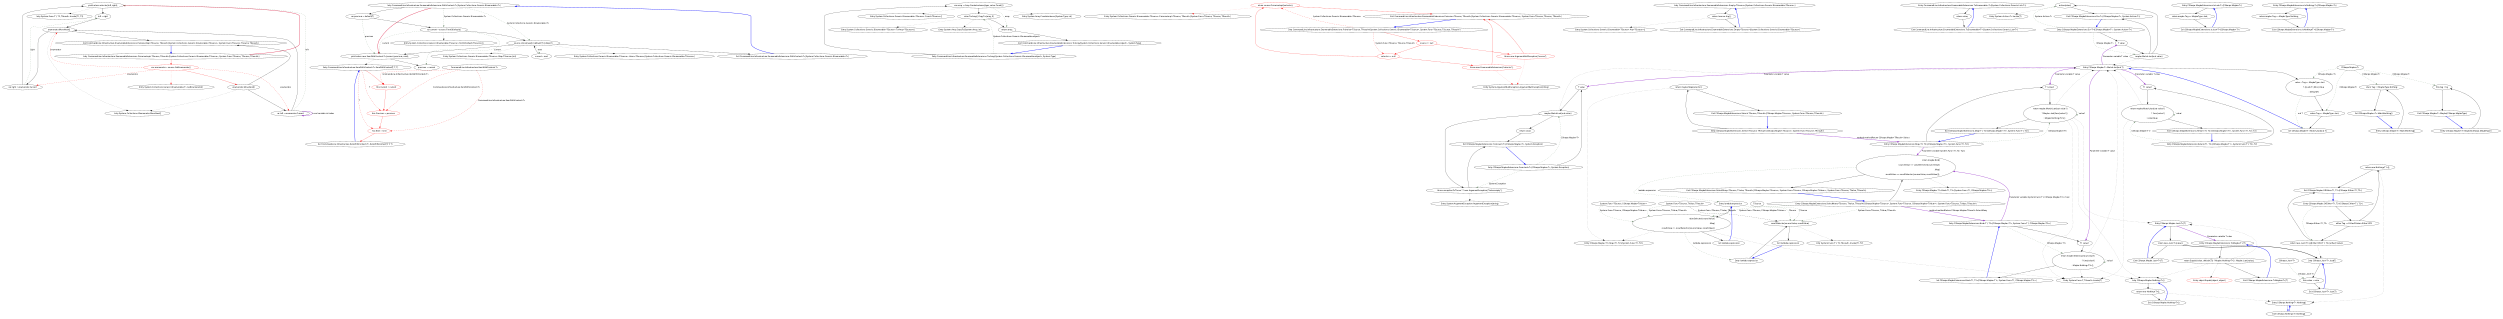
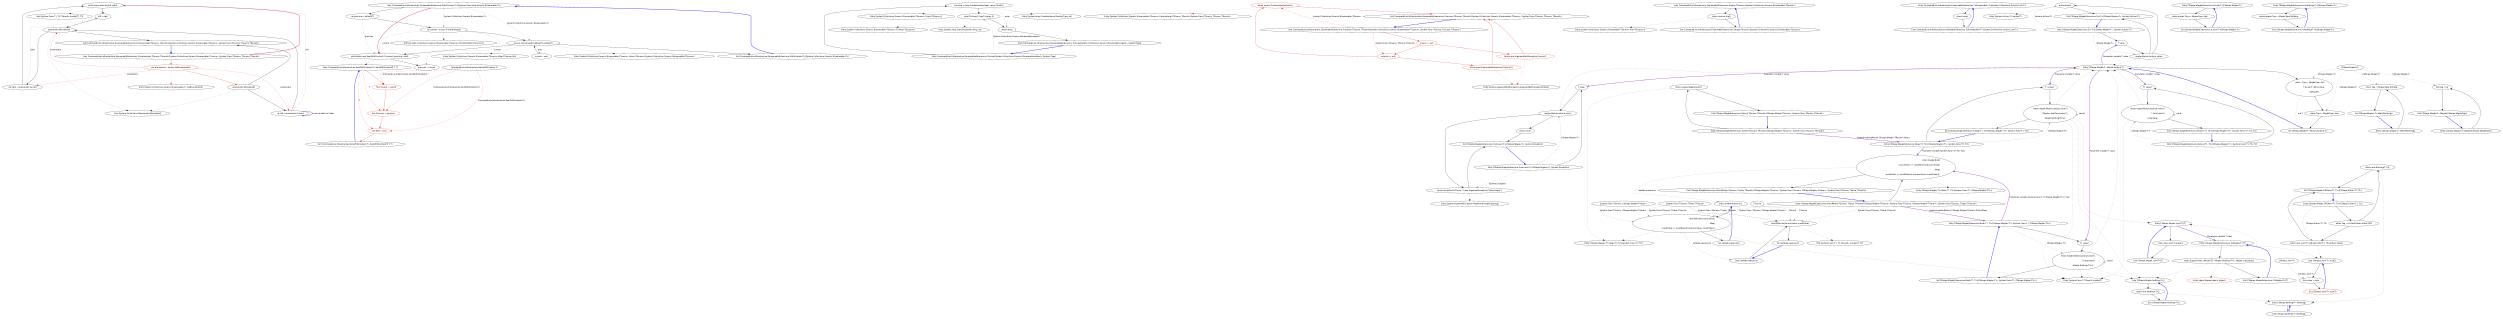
edge "return new Just<T>(value);" -> "Entry CSharpx.Just<T>.Just(T)": style bold -> dotted
node "Exit CSharpx.Just<T>.Just(T)": color black -> red
